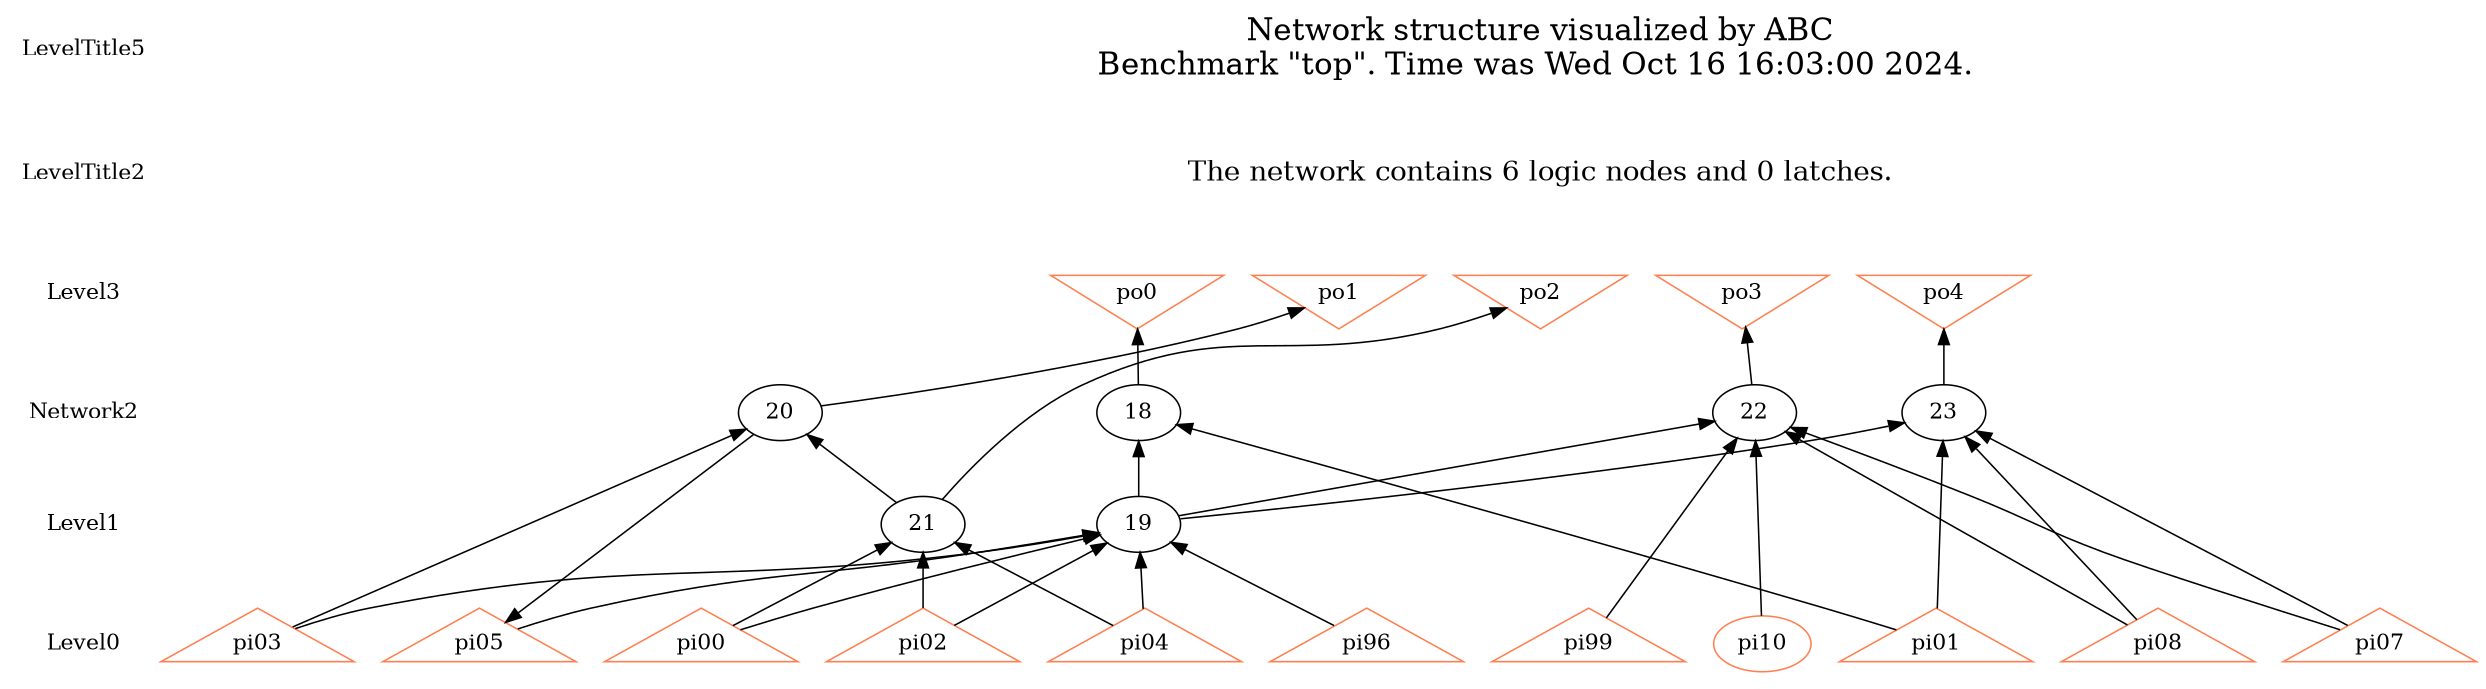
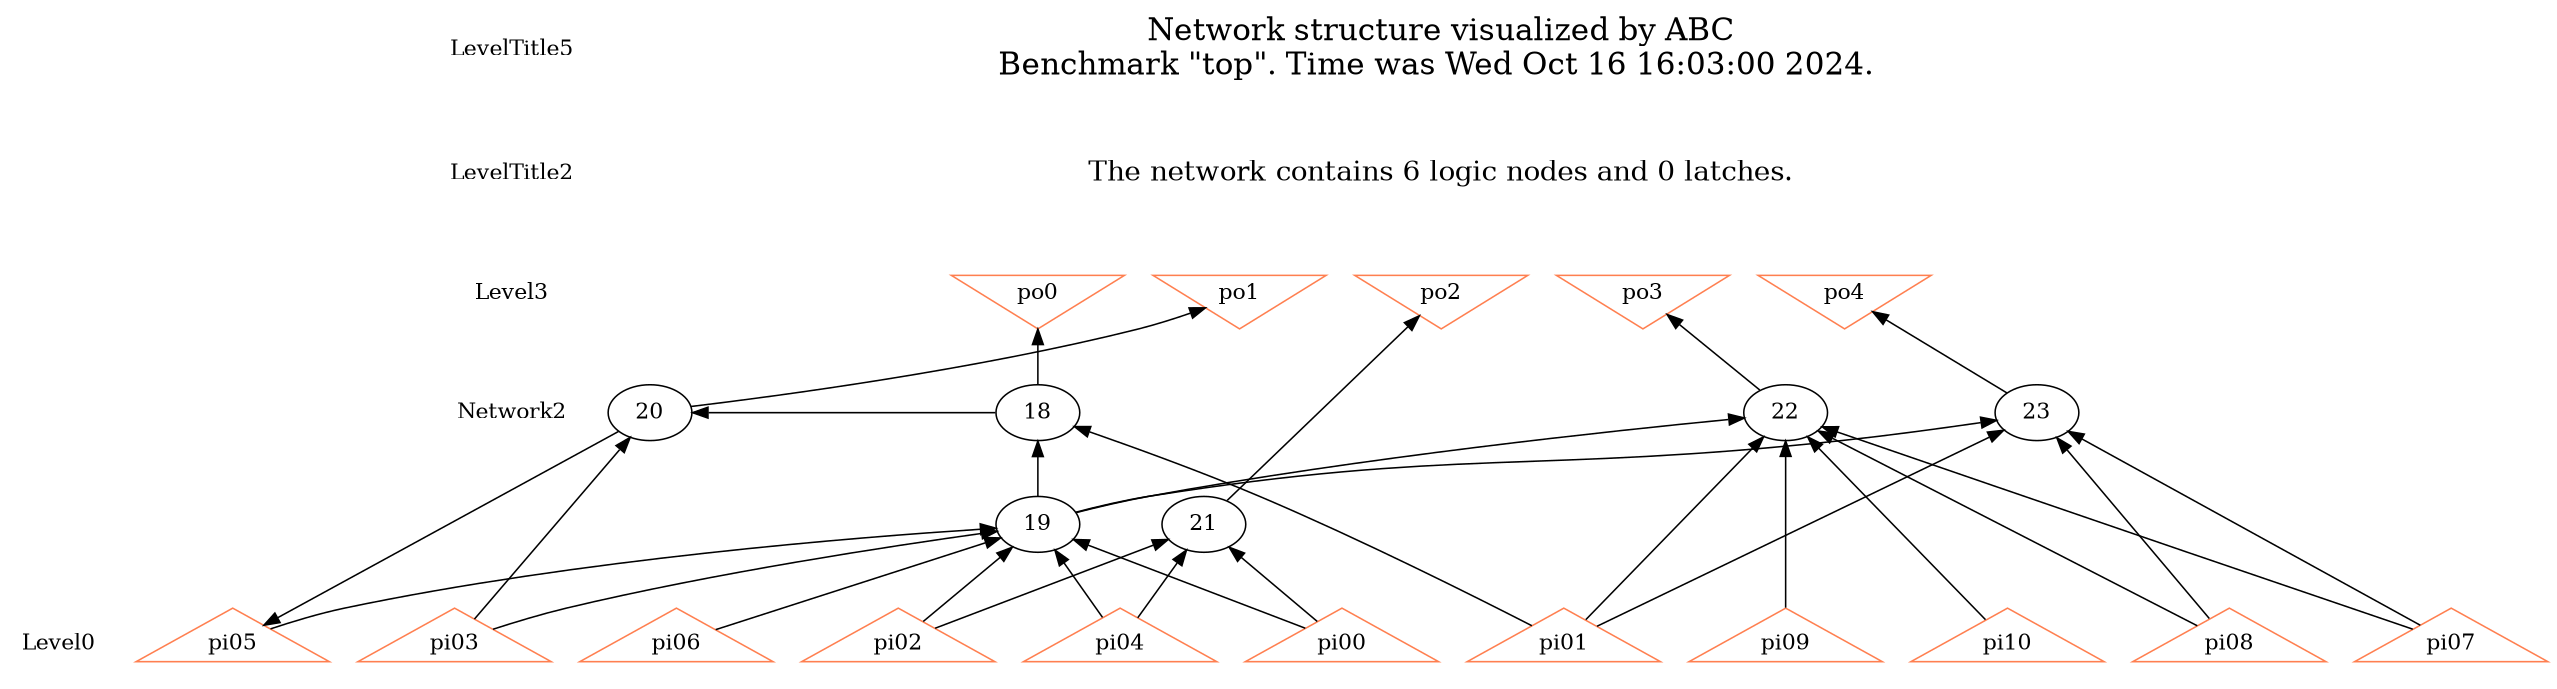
edge "21" -> "20": now "18" -> "20"
node "Level1": removed
edge "pi01" -> "22": added
node "pi96": label "pi96" -> "pi06"
node "pi99": label "pi99" -> "pi09"
node "pi10": shape ellipse -> triangle
